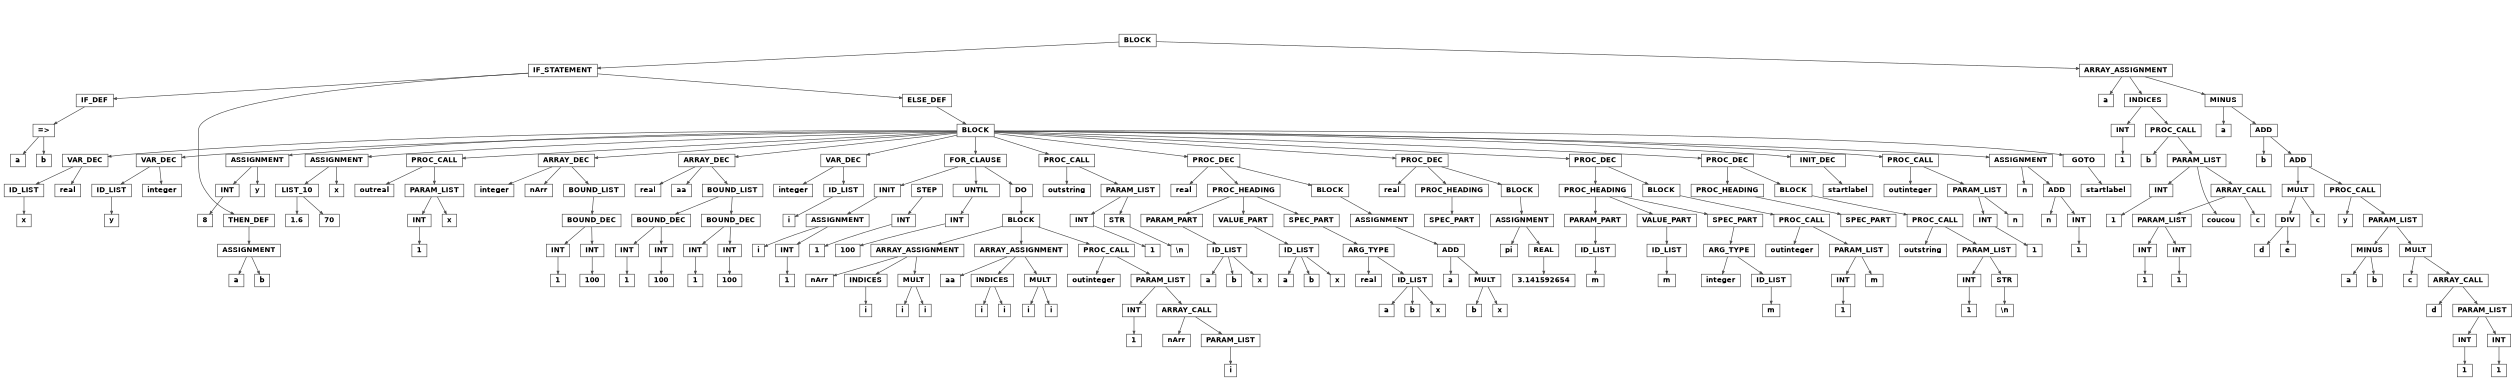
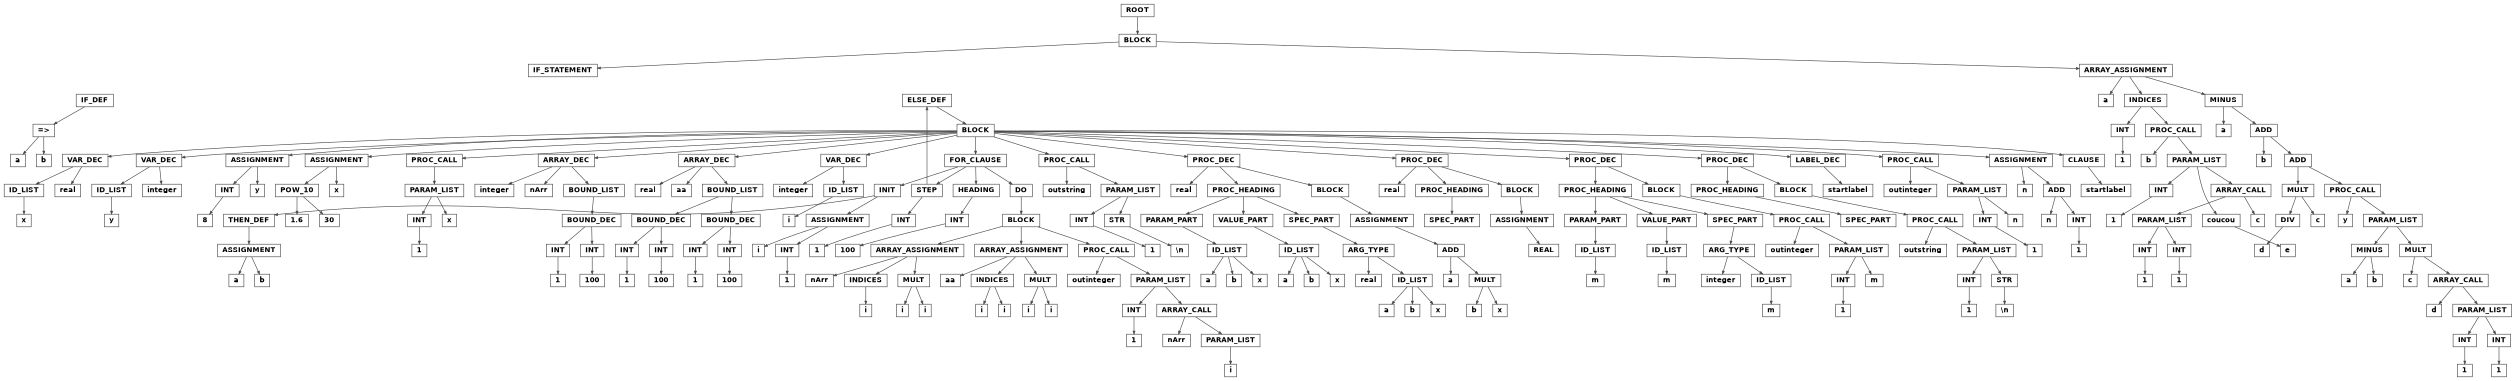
node "ROOT": added
edge "IF_STATEMENT" -> "IF_DEF": removed
edge "IF_STATEMENT" -> "ELSE_DEF": now "STEP" -> "ELSE_DEF"
edge "IF_STATEMENT" -> "THEN_DEF": now "INIT" -> "THEN_DEF"
node "INIT_DEC": label "INIT_DEC" -> "LABEL_DEC"
node "GOTO": label "GOTO" -> "CLAUSE"
edge "FOR_CLAUSE" -> "STEP": added
node "LIST_10": label "LIST_10" -> "POW_10"
node "outreal": removed
node "UNTIL": label "UNTIL" -> "HEADING"
node "70": label "70" -> "30"
edge "DIV" -> "e": now "coucou" -> "e"
node "pi": removed
node "3.141592654": removed
